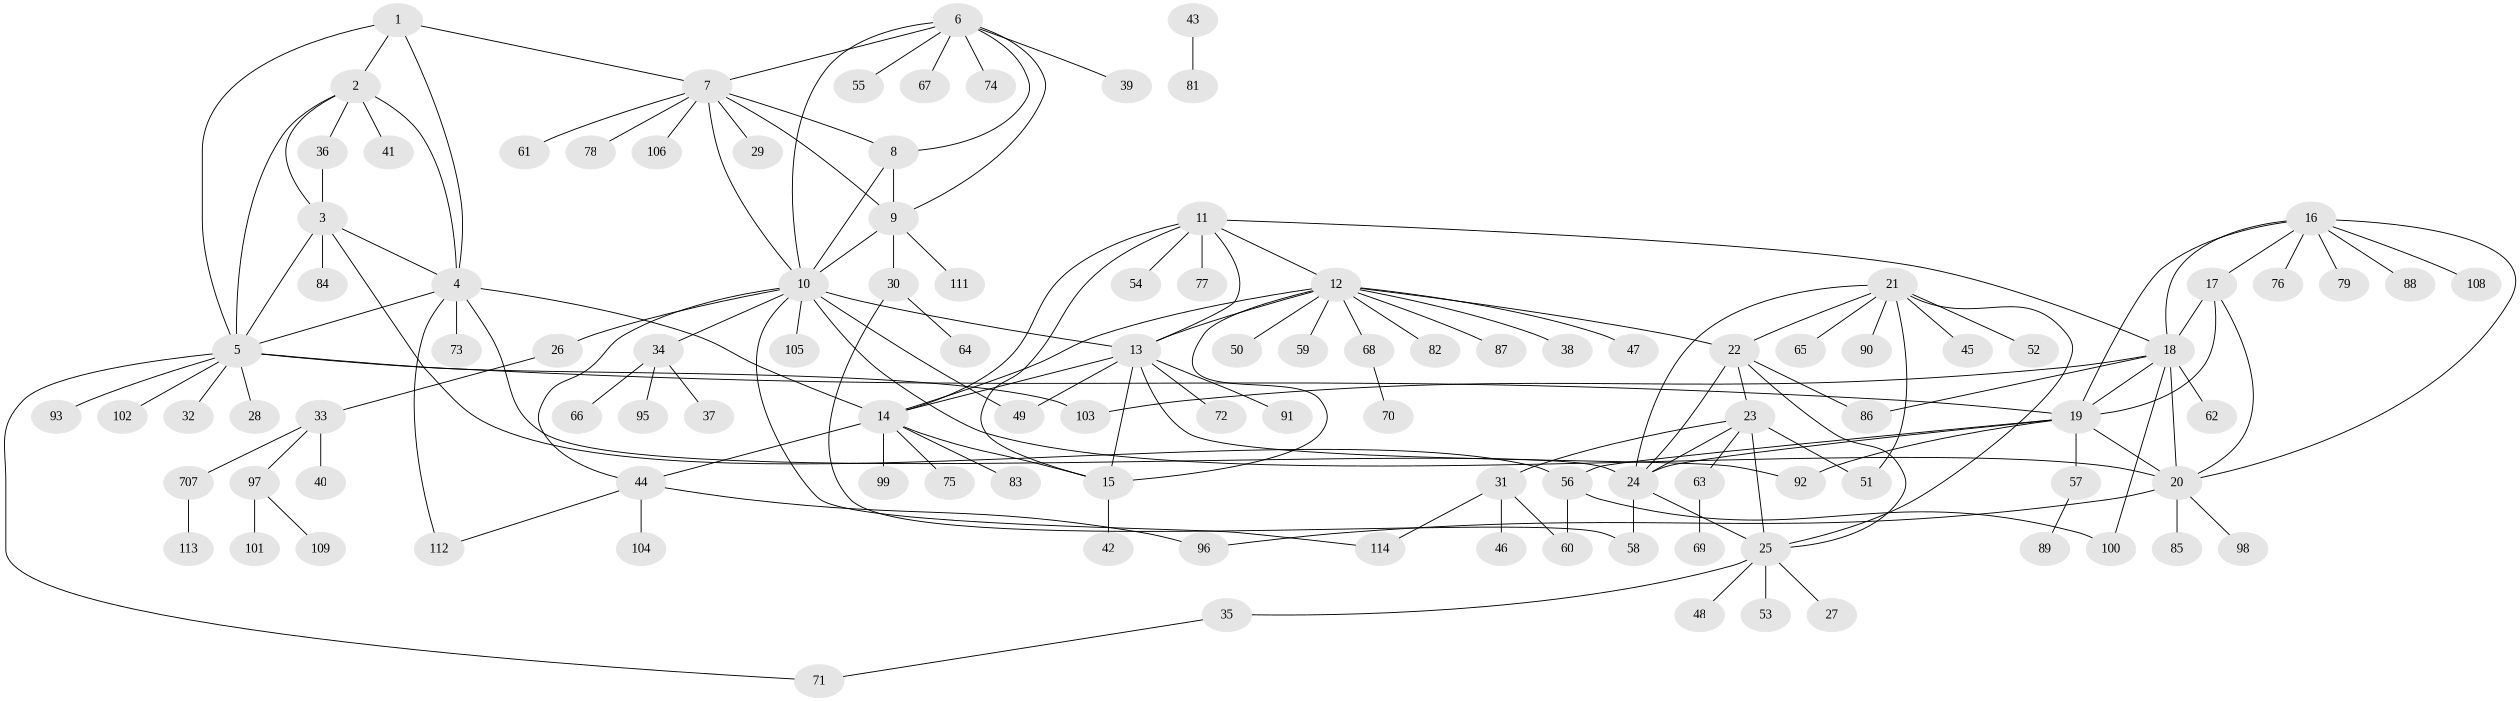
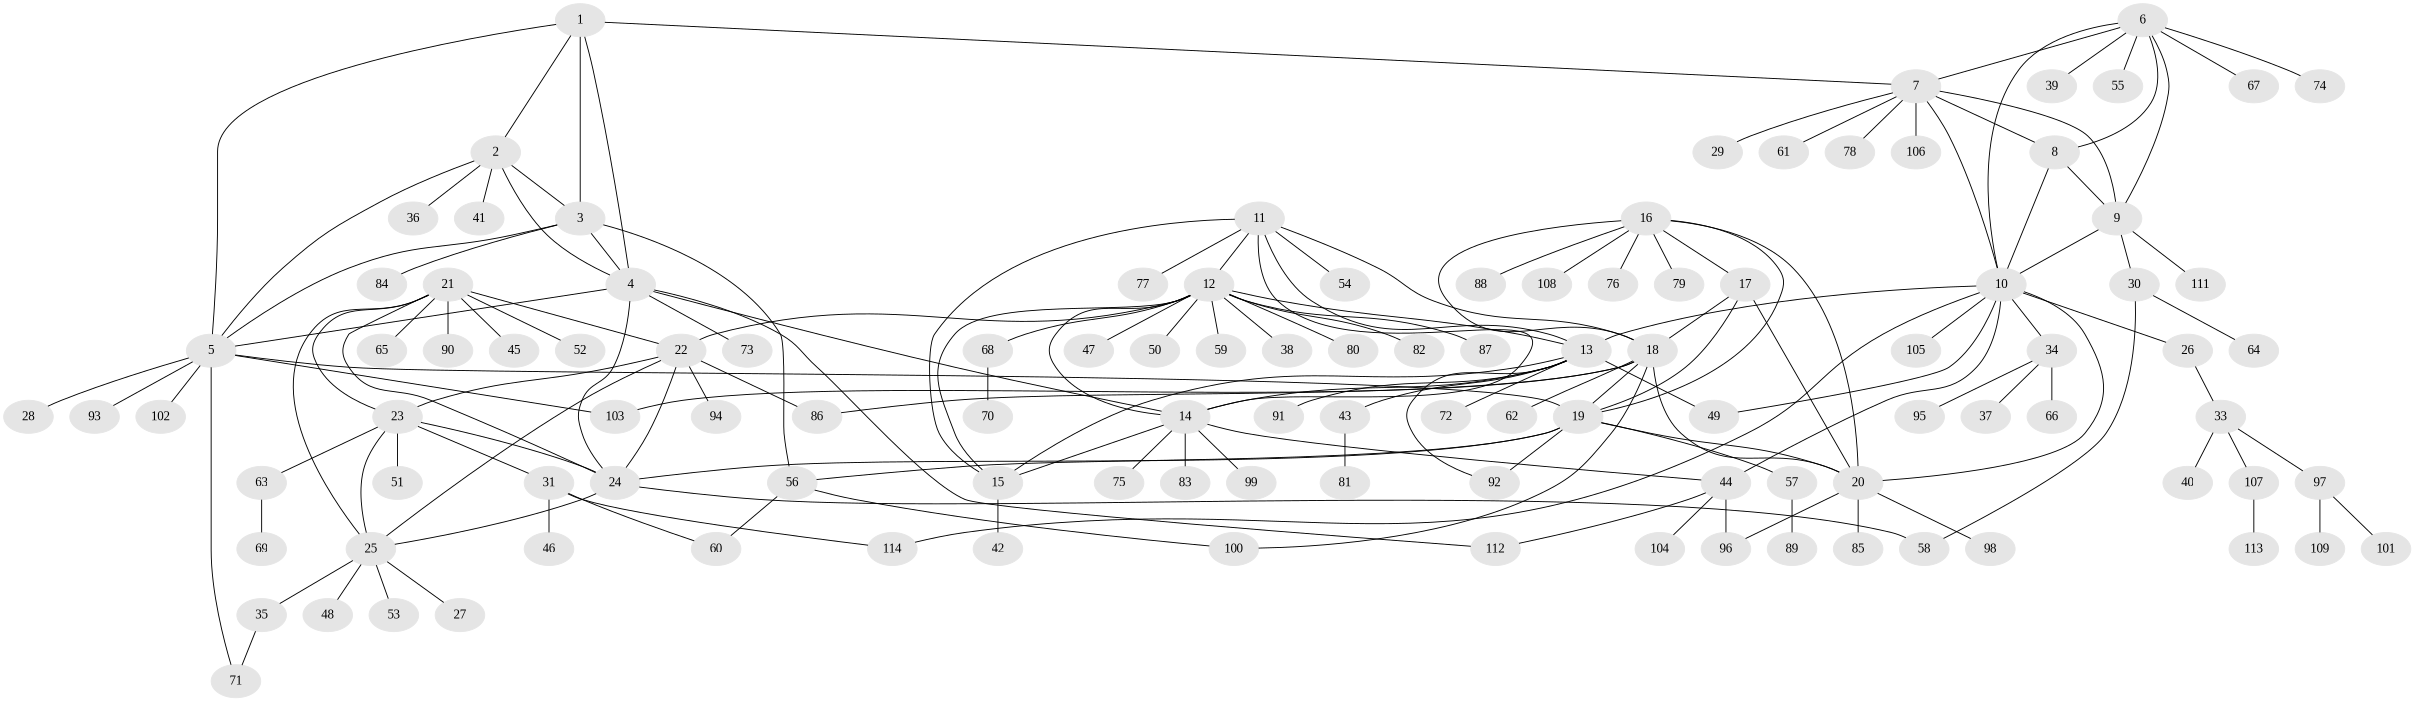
edge "36" -- "3": now "1" -- "3"
node "80": added
edge "13" -- "43": added
edge "21" -- "51": now "21" -- "23"
node "32": removed
node "94": added
node "707": label "707" -> "107"
